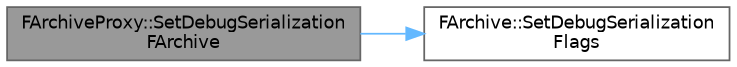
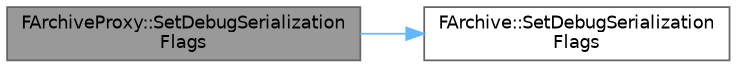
node "FArchiveProxy::SetDebugSerialization FArchive": label "FArchiveProxy::SetDebugSerialization FArchive" -> "FArchiveProxy::SetDebugSerialization Flags"
